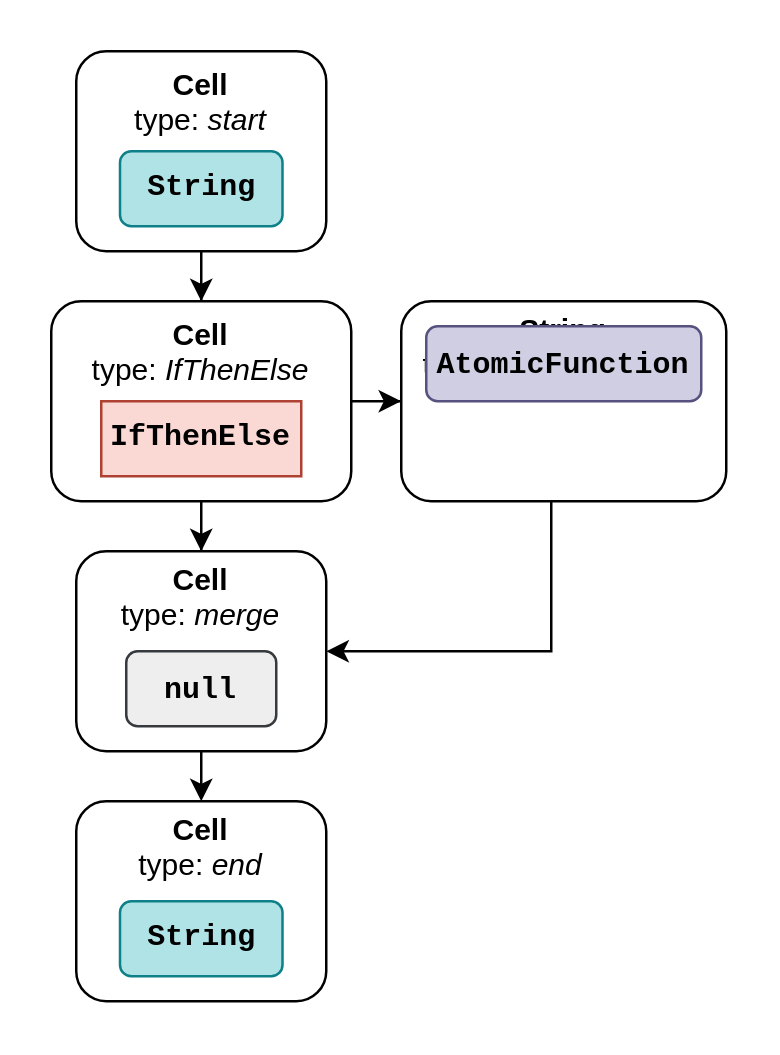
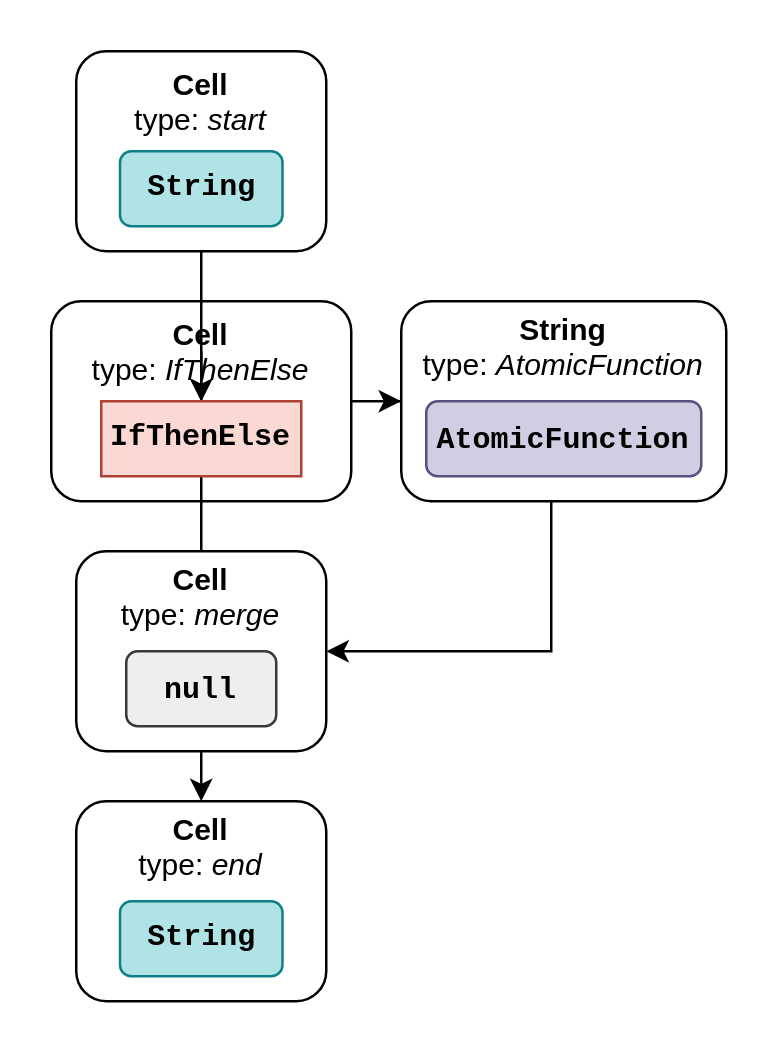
edge "Cell type: start" -> "Cell type: IfThenElse": now "Cell type: start" -> "IfThenElse"
node "AtomicFunction": moved (564, 364) -> (564, 439)
edge "Cell type: IfThenElse" -> "Cell type: merge": now "Cell type: IfThenElse" -> "IfThenElse"
